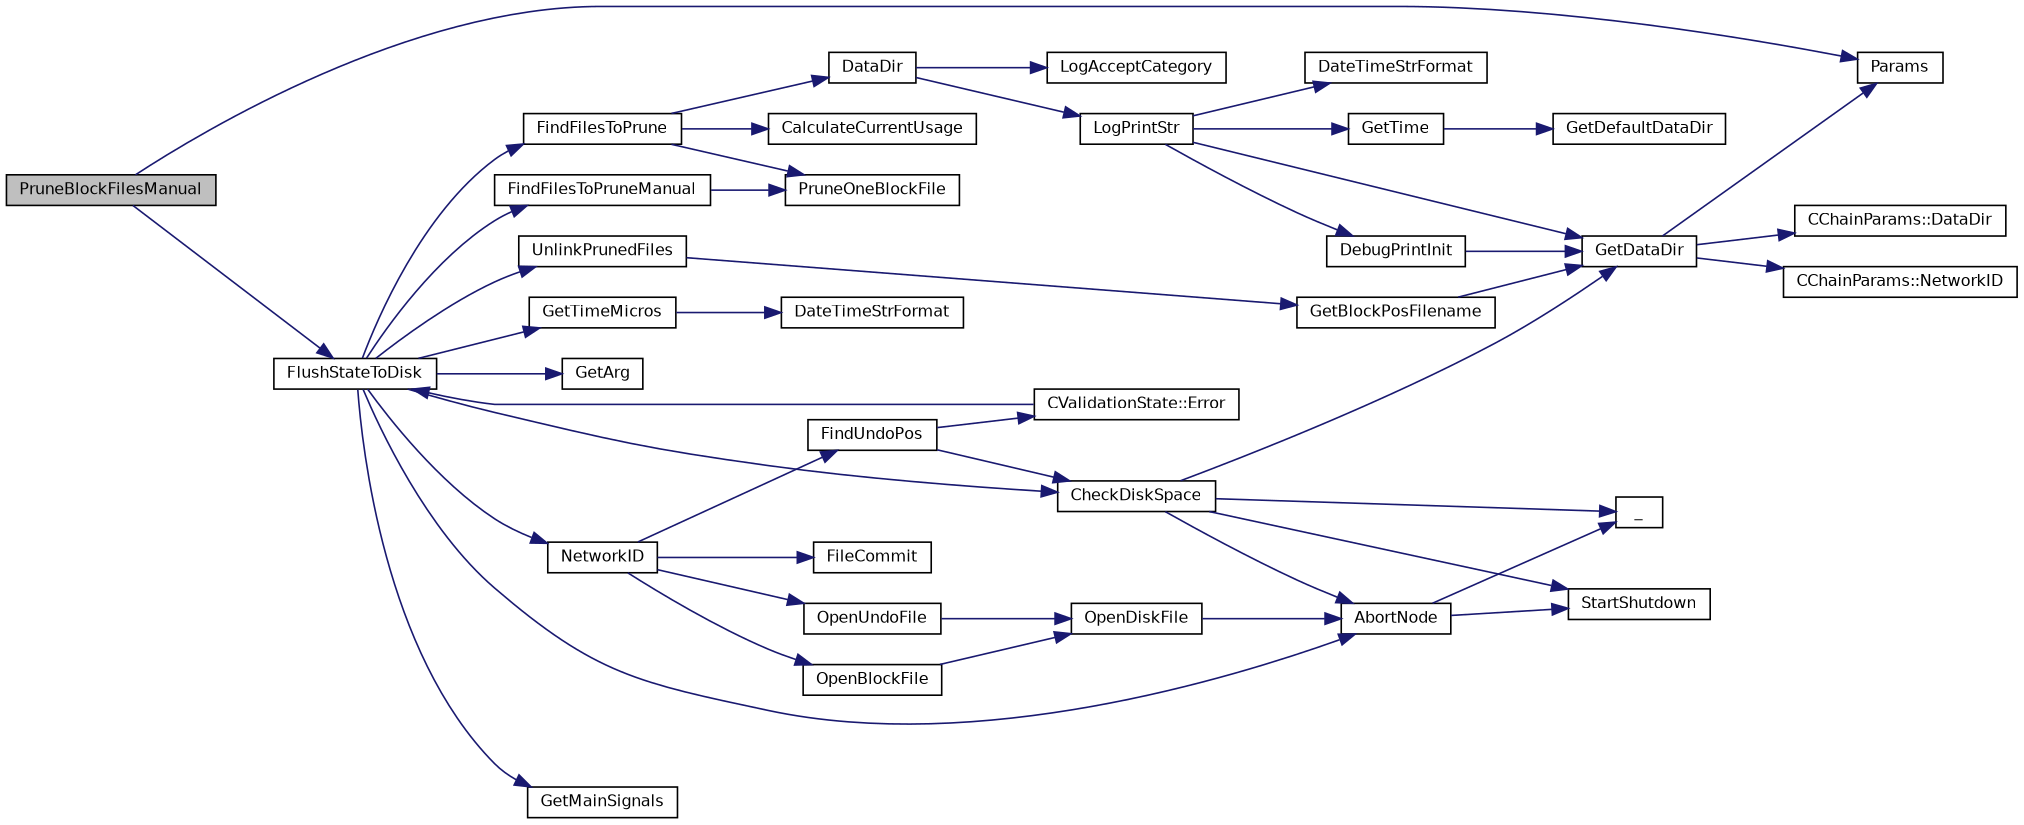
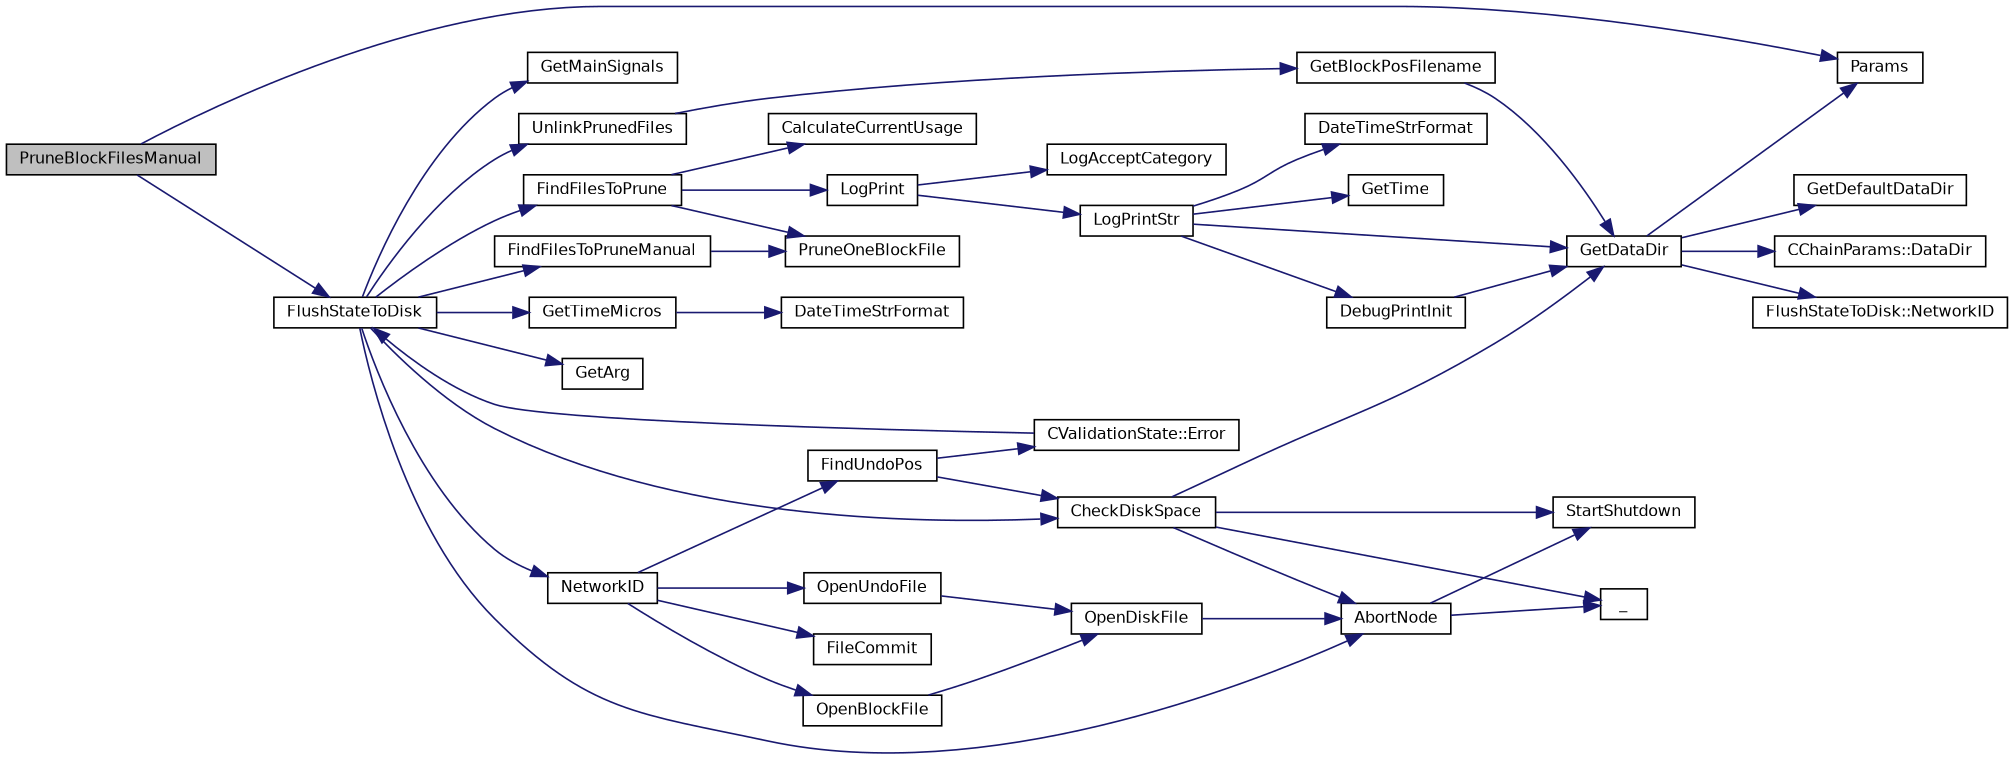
node "DataDir": label "DataDir" -> "LogPrint"
edge "GetTime" -> "GetDefaultDataDir": now "GetDataDir" -> "GetDefaultDataDir"
node "CChainParams::NetworkID": label "CChainParams::NetworkID" -> "FlushStateToDisk::NetworkID"
